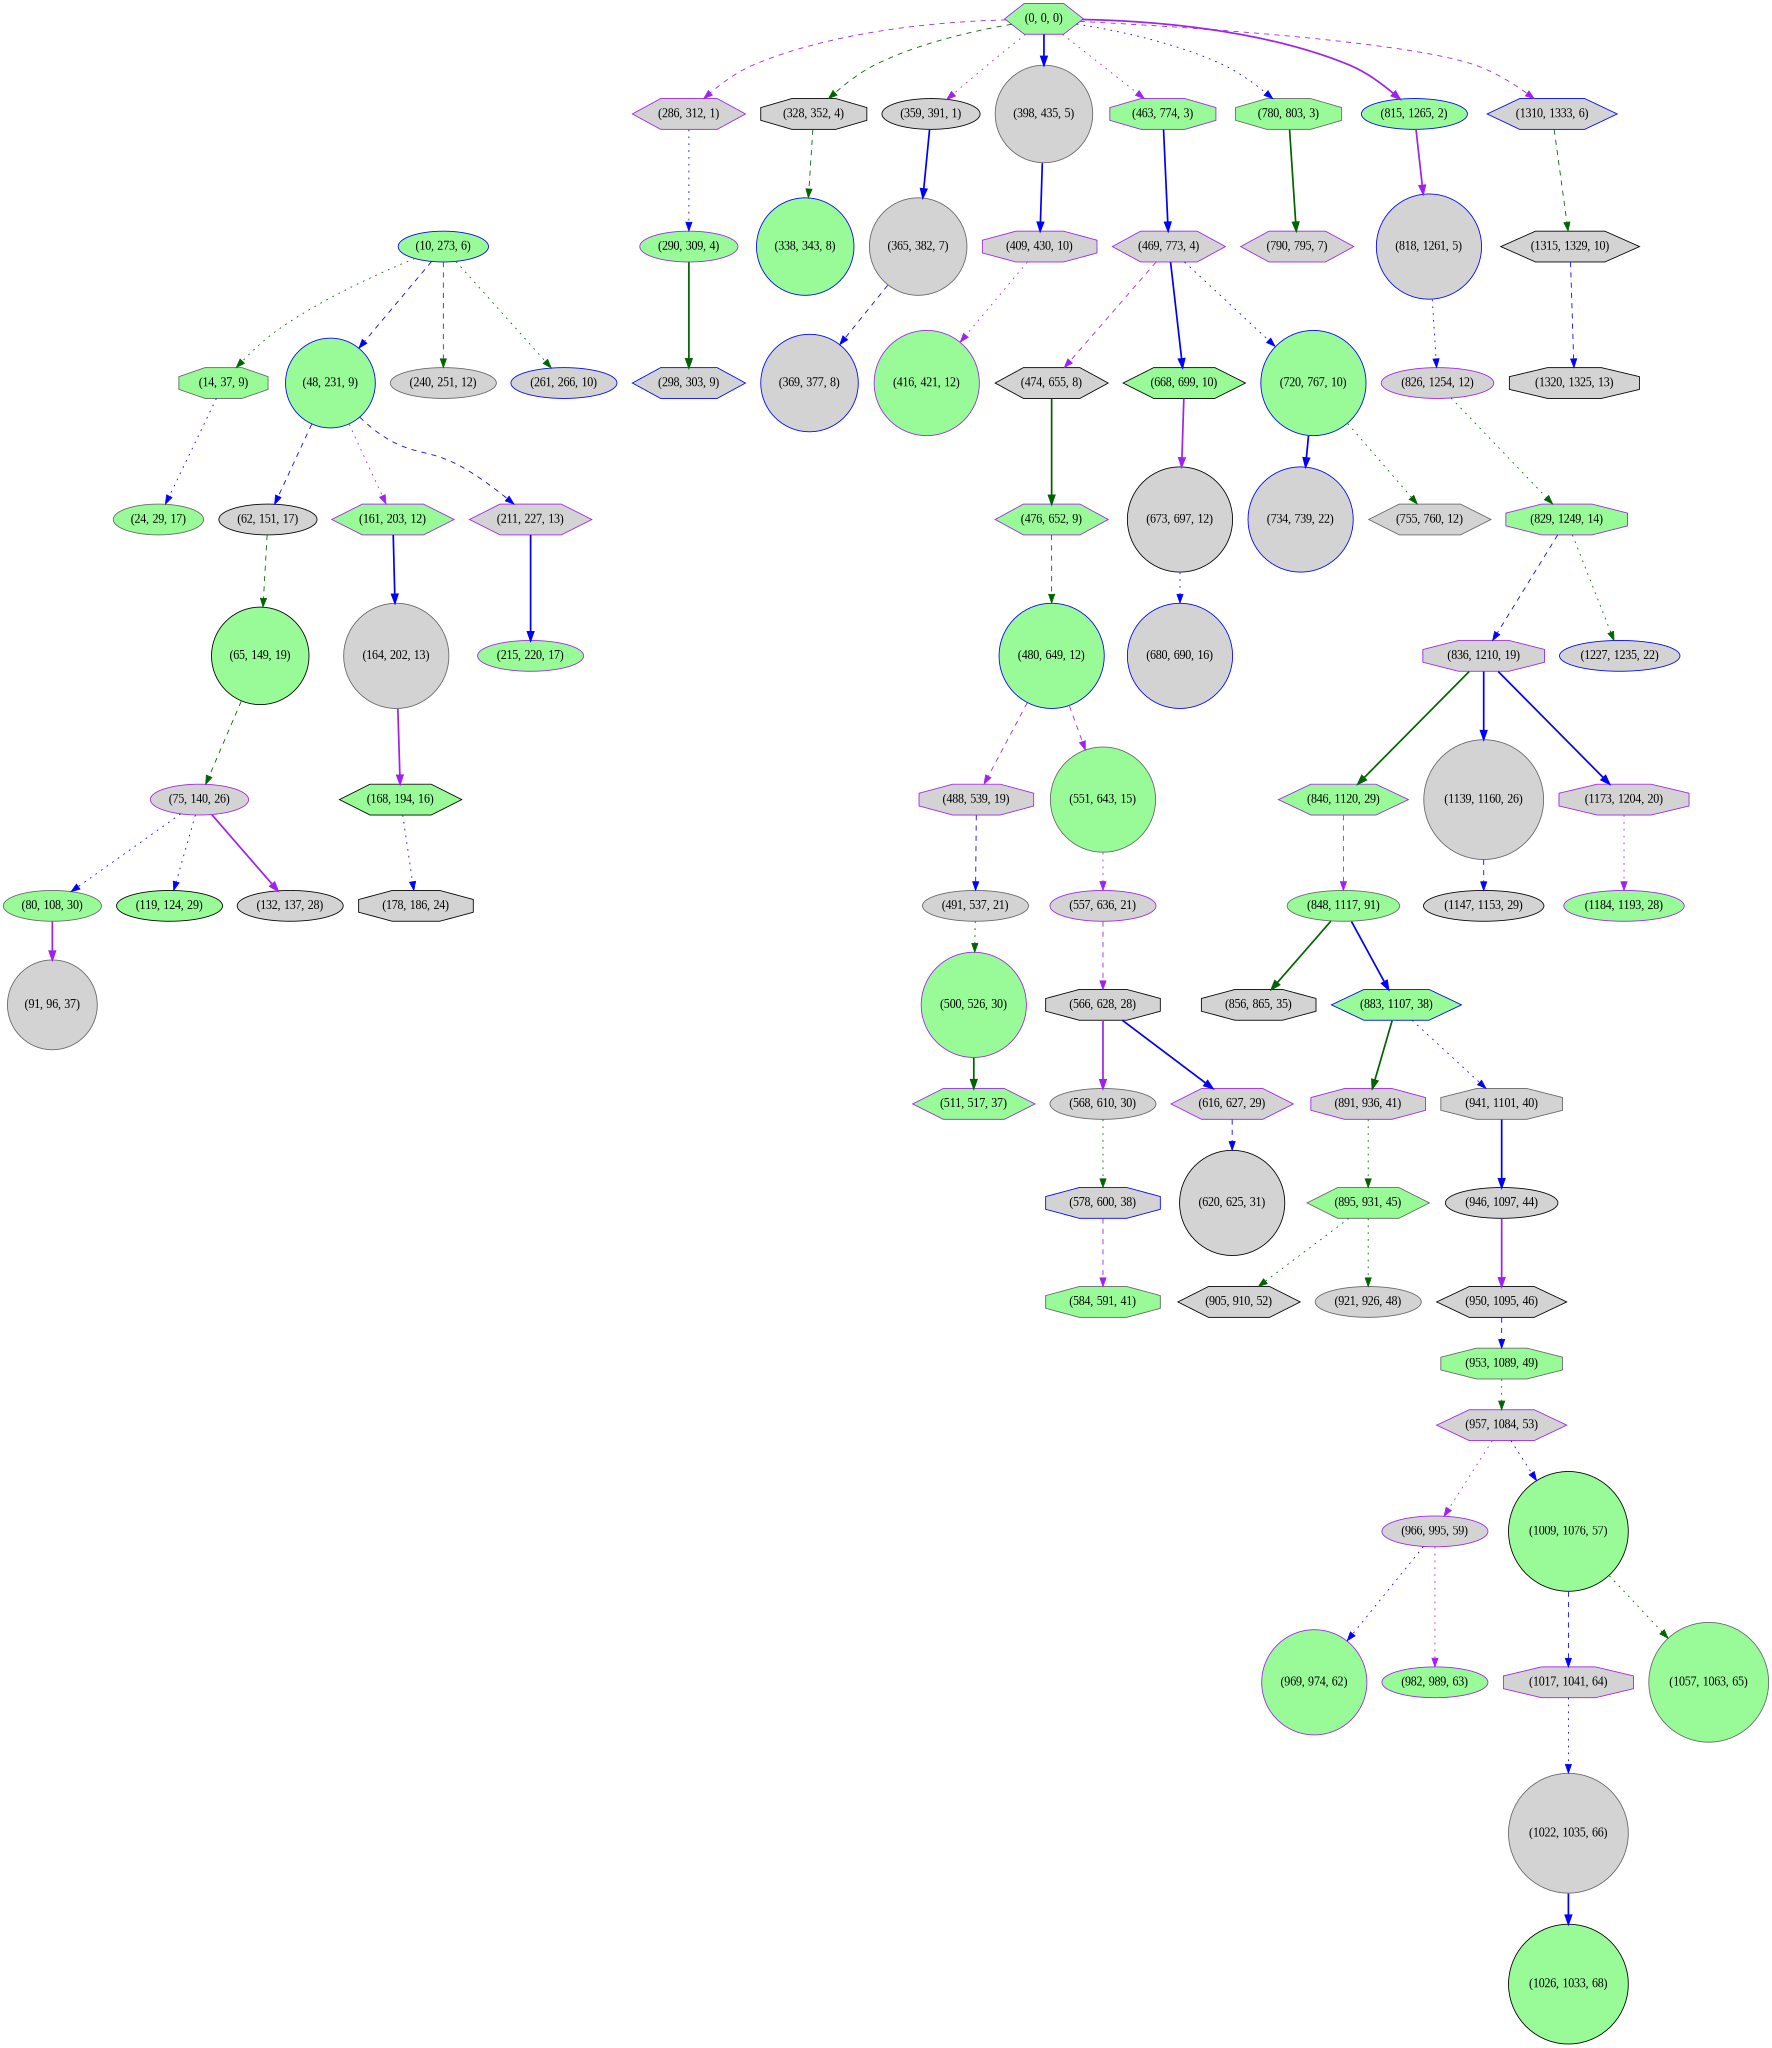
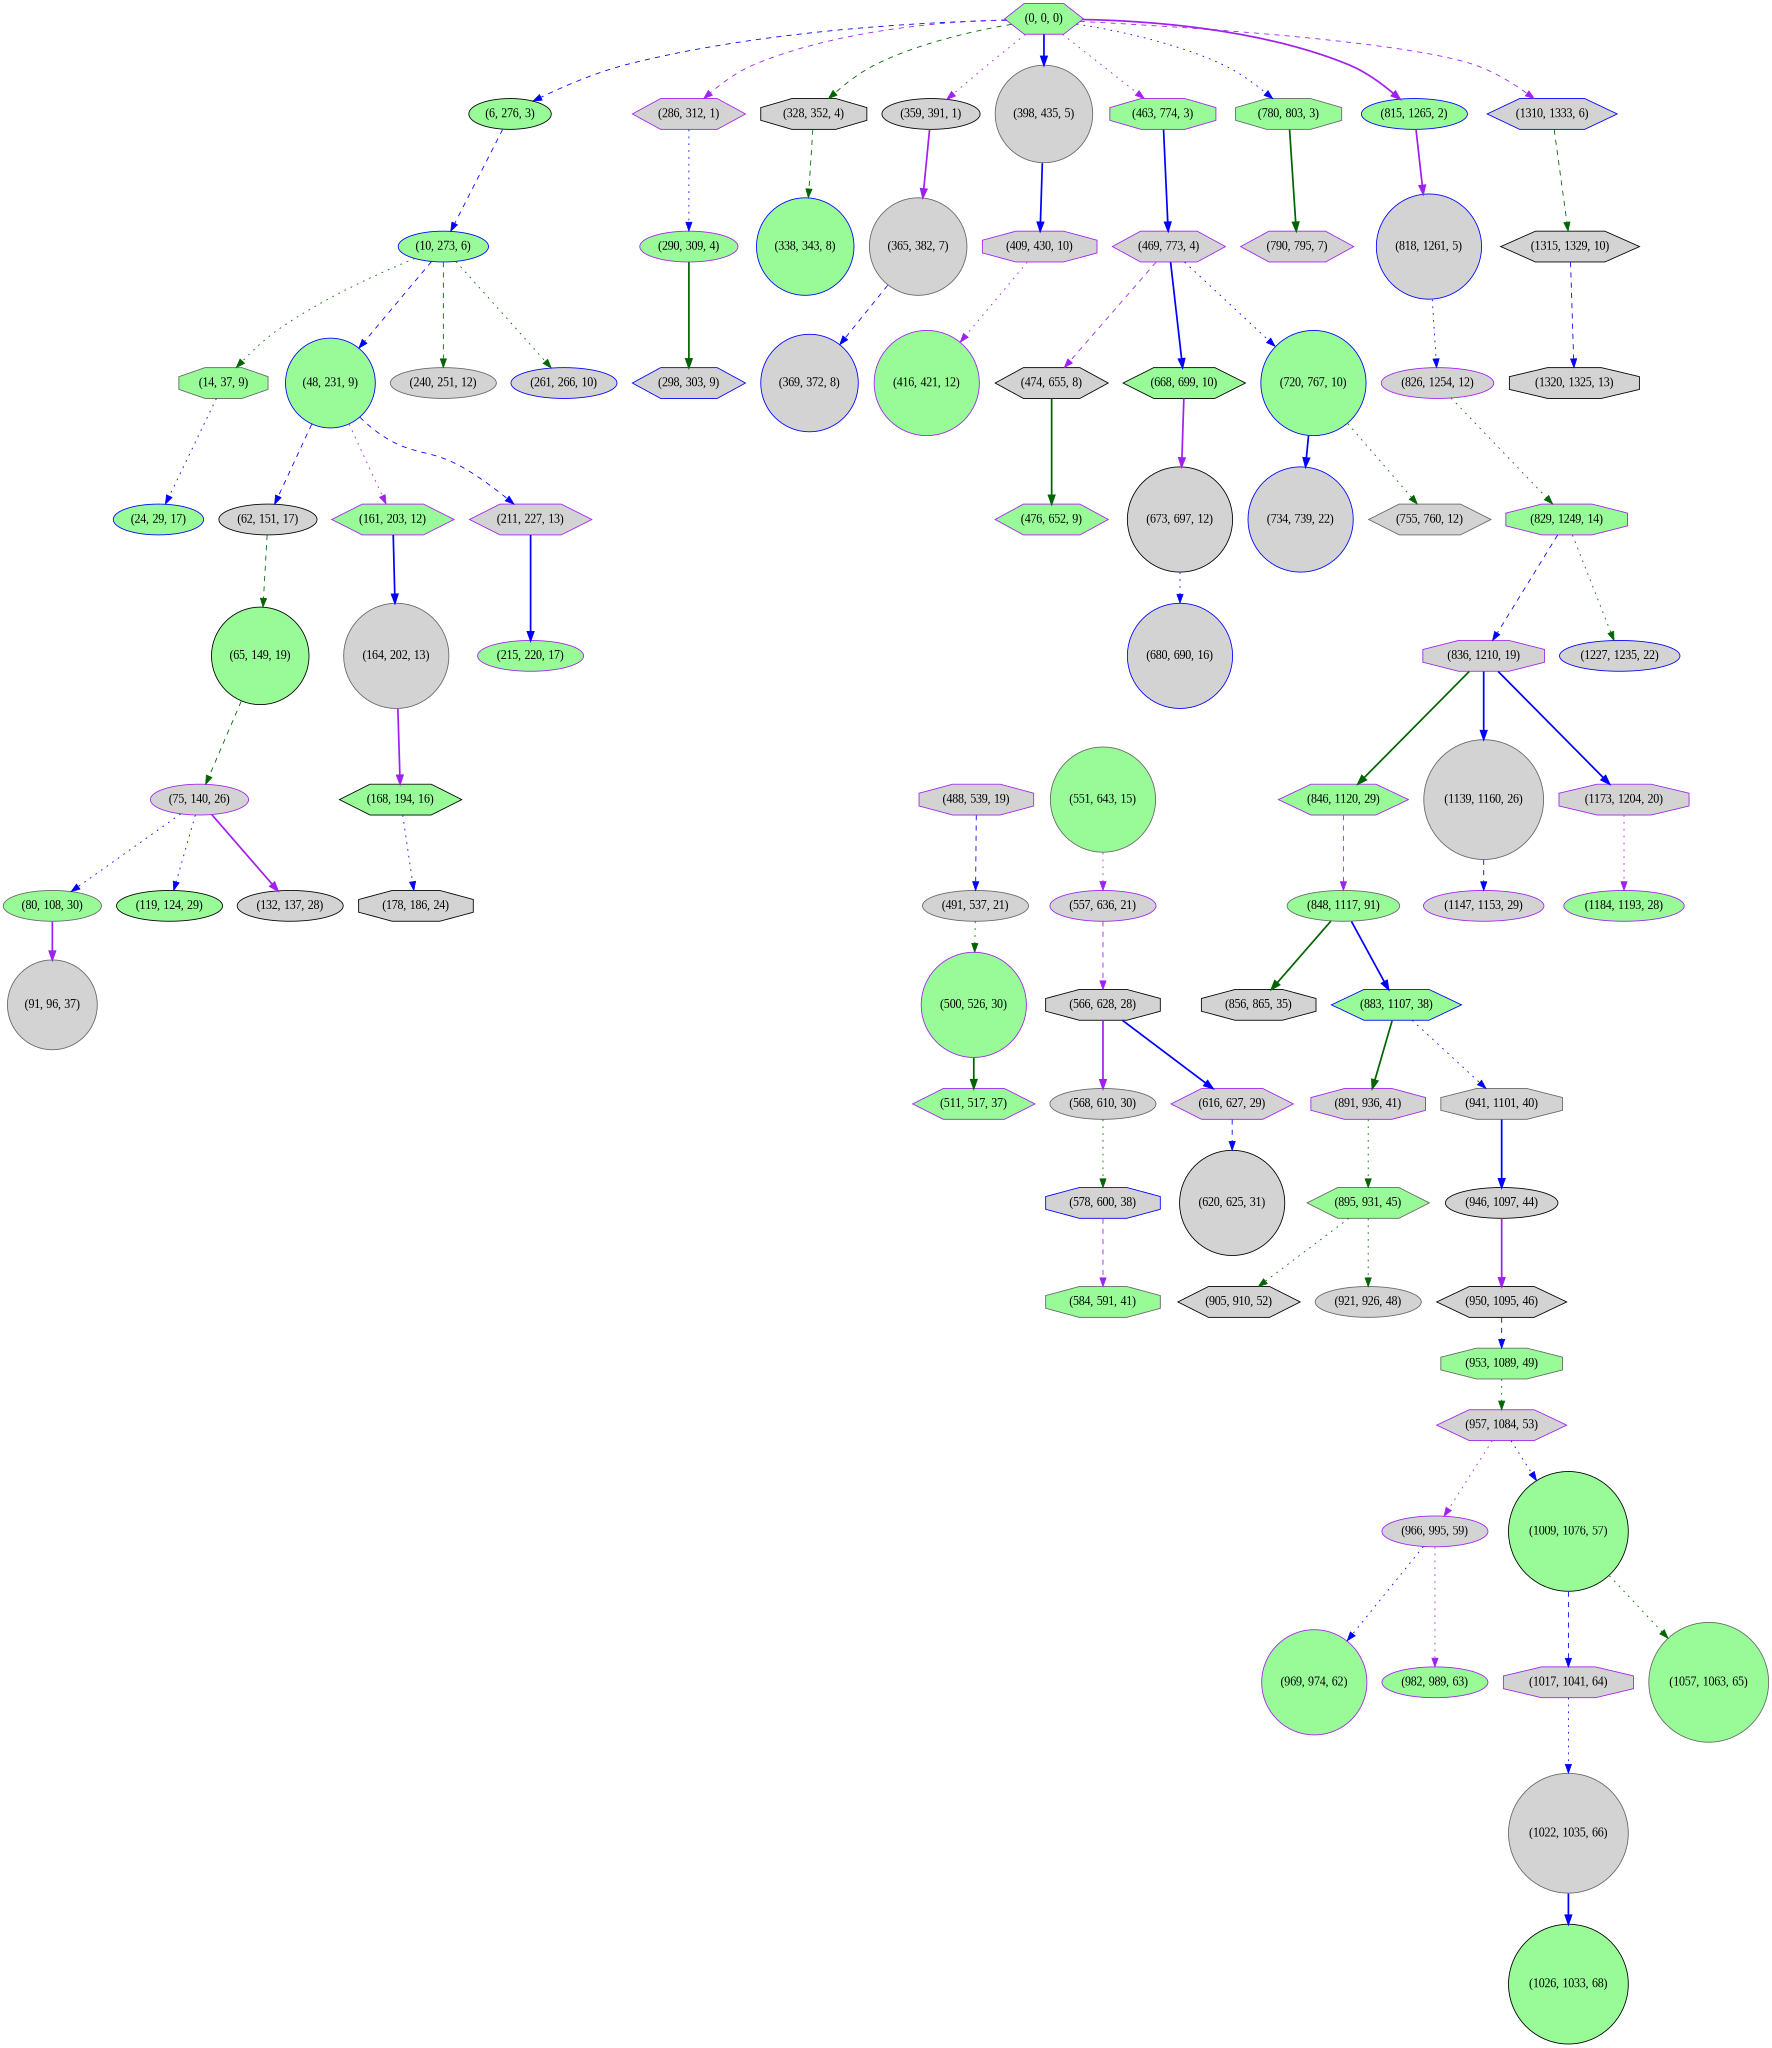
node "(6, 276, 3)": added
edge "(359, 391, 1)" -> "(365, 382, 7)": color blue -> purple
node "(369, 377, 8)": label "(369, 377, 8)" -> "(369, 372, 8)"
node "(24, 29, 17)": color gray40 -> blue
node "(480, 649, 12)": removed
node "(1147, 1153, 29)": color black -> purple
